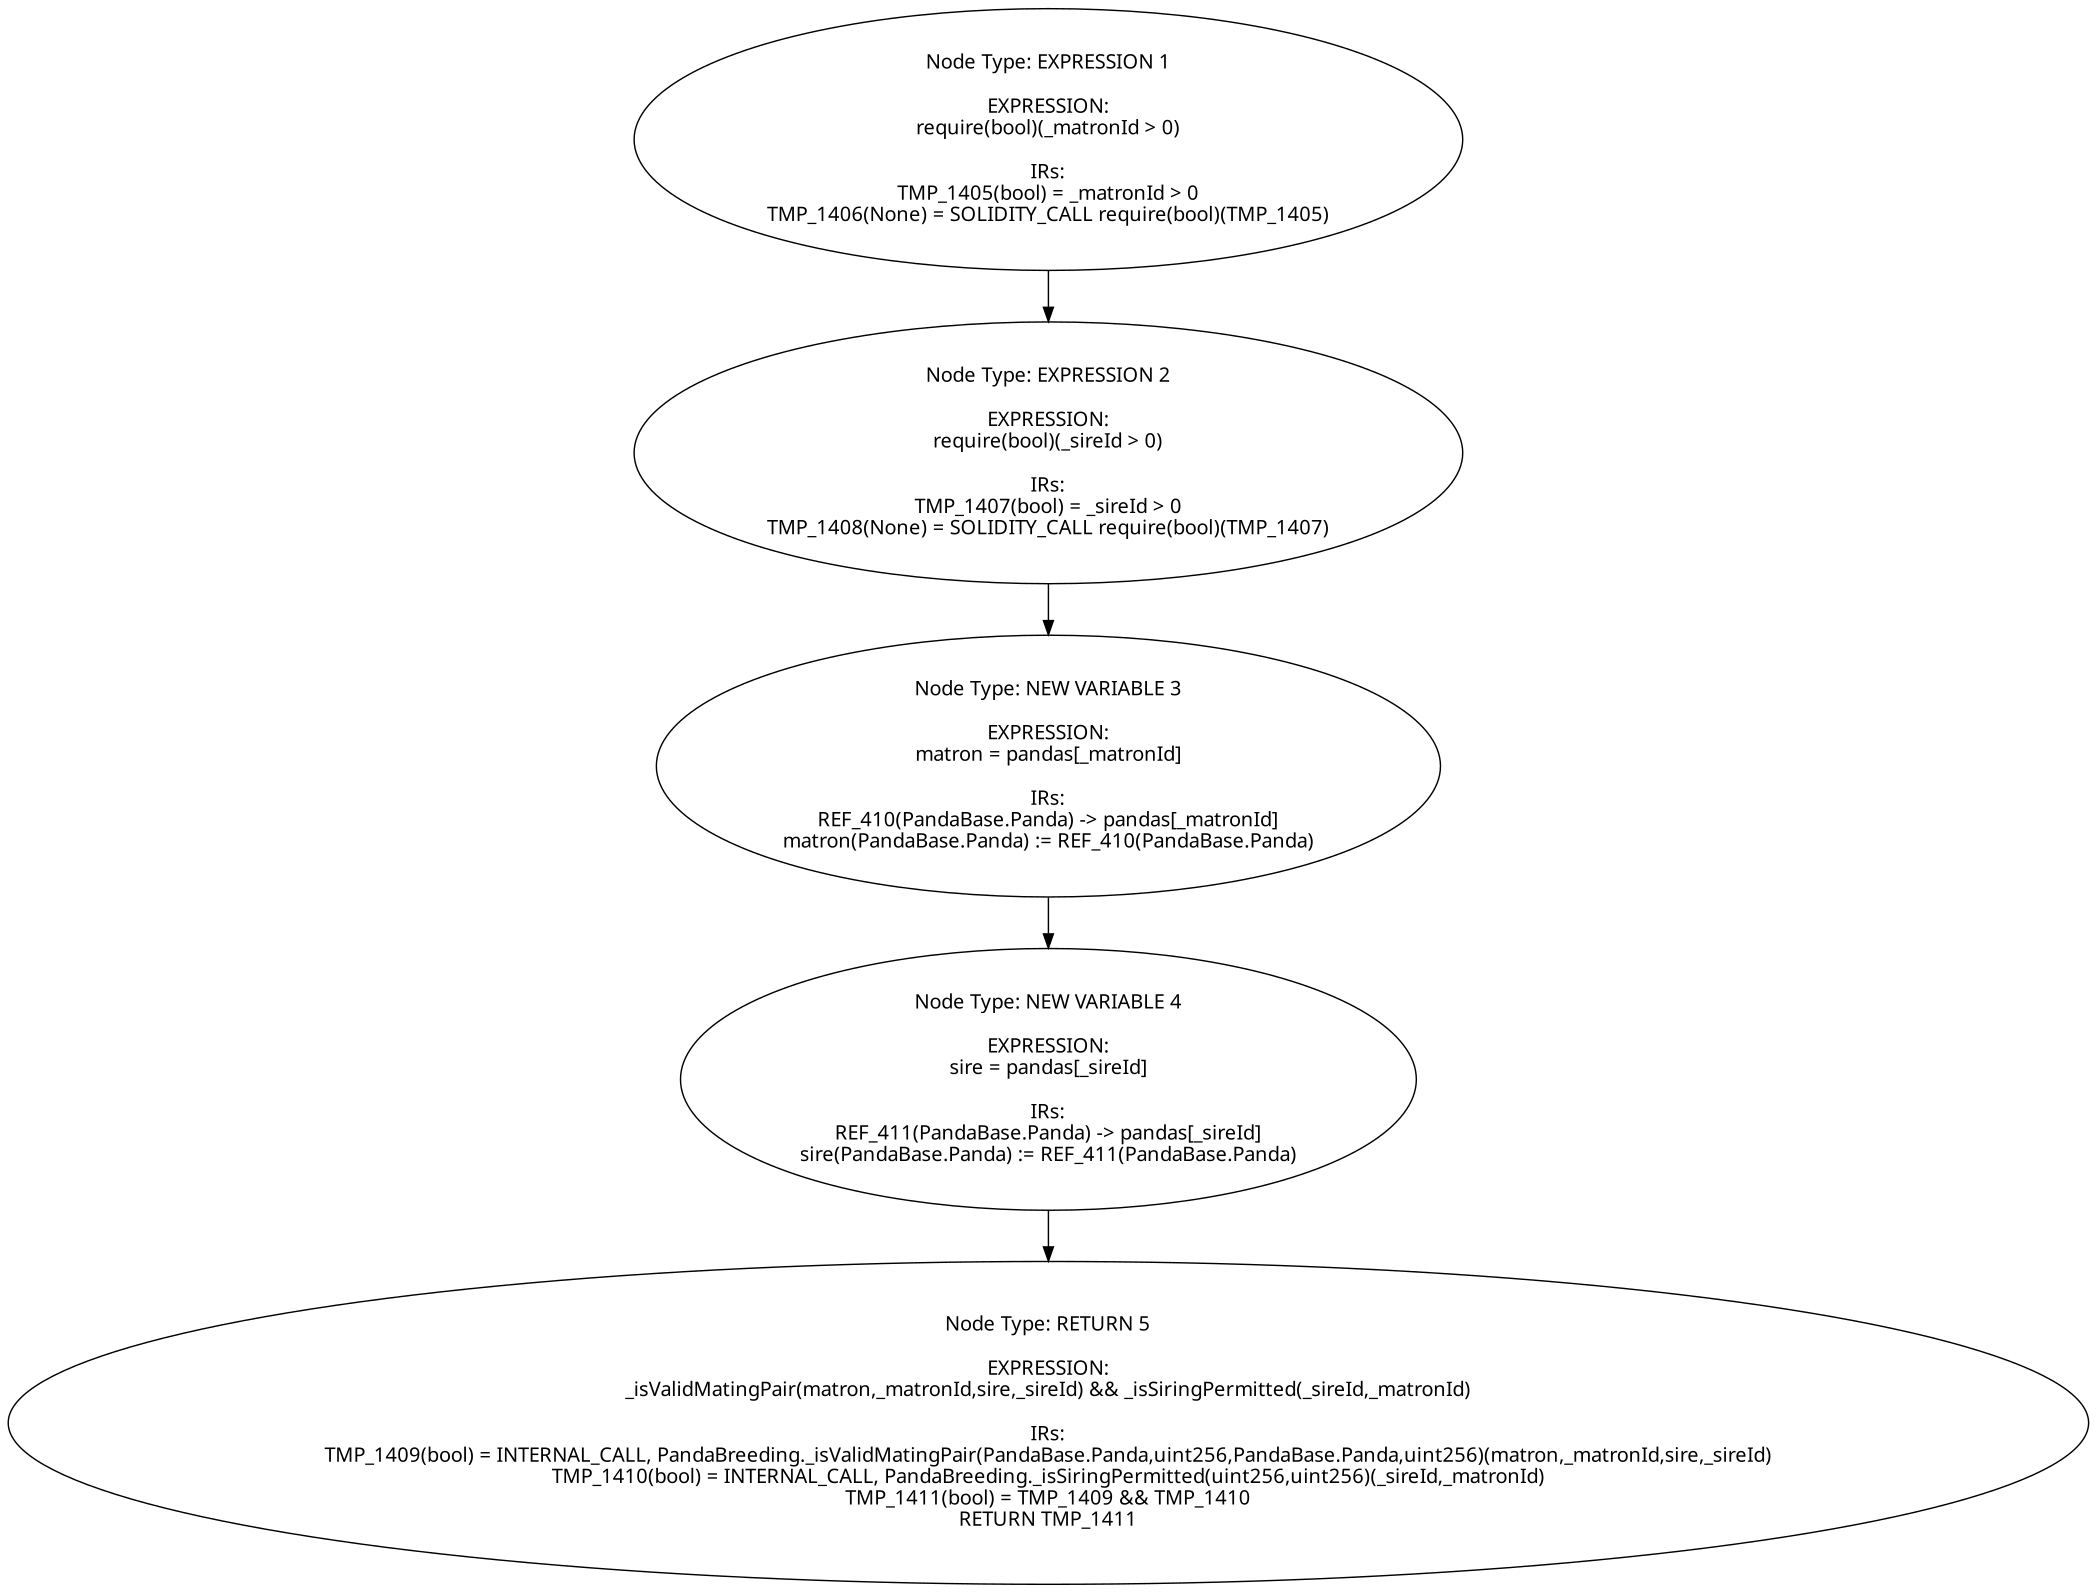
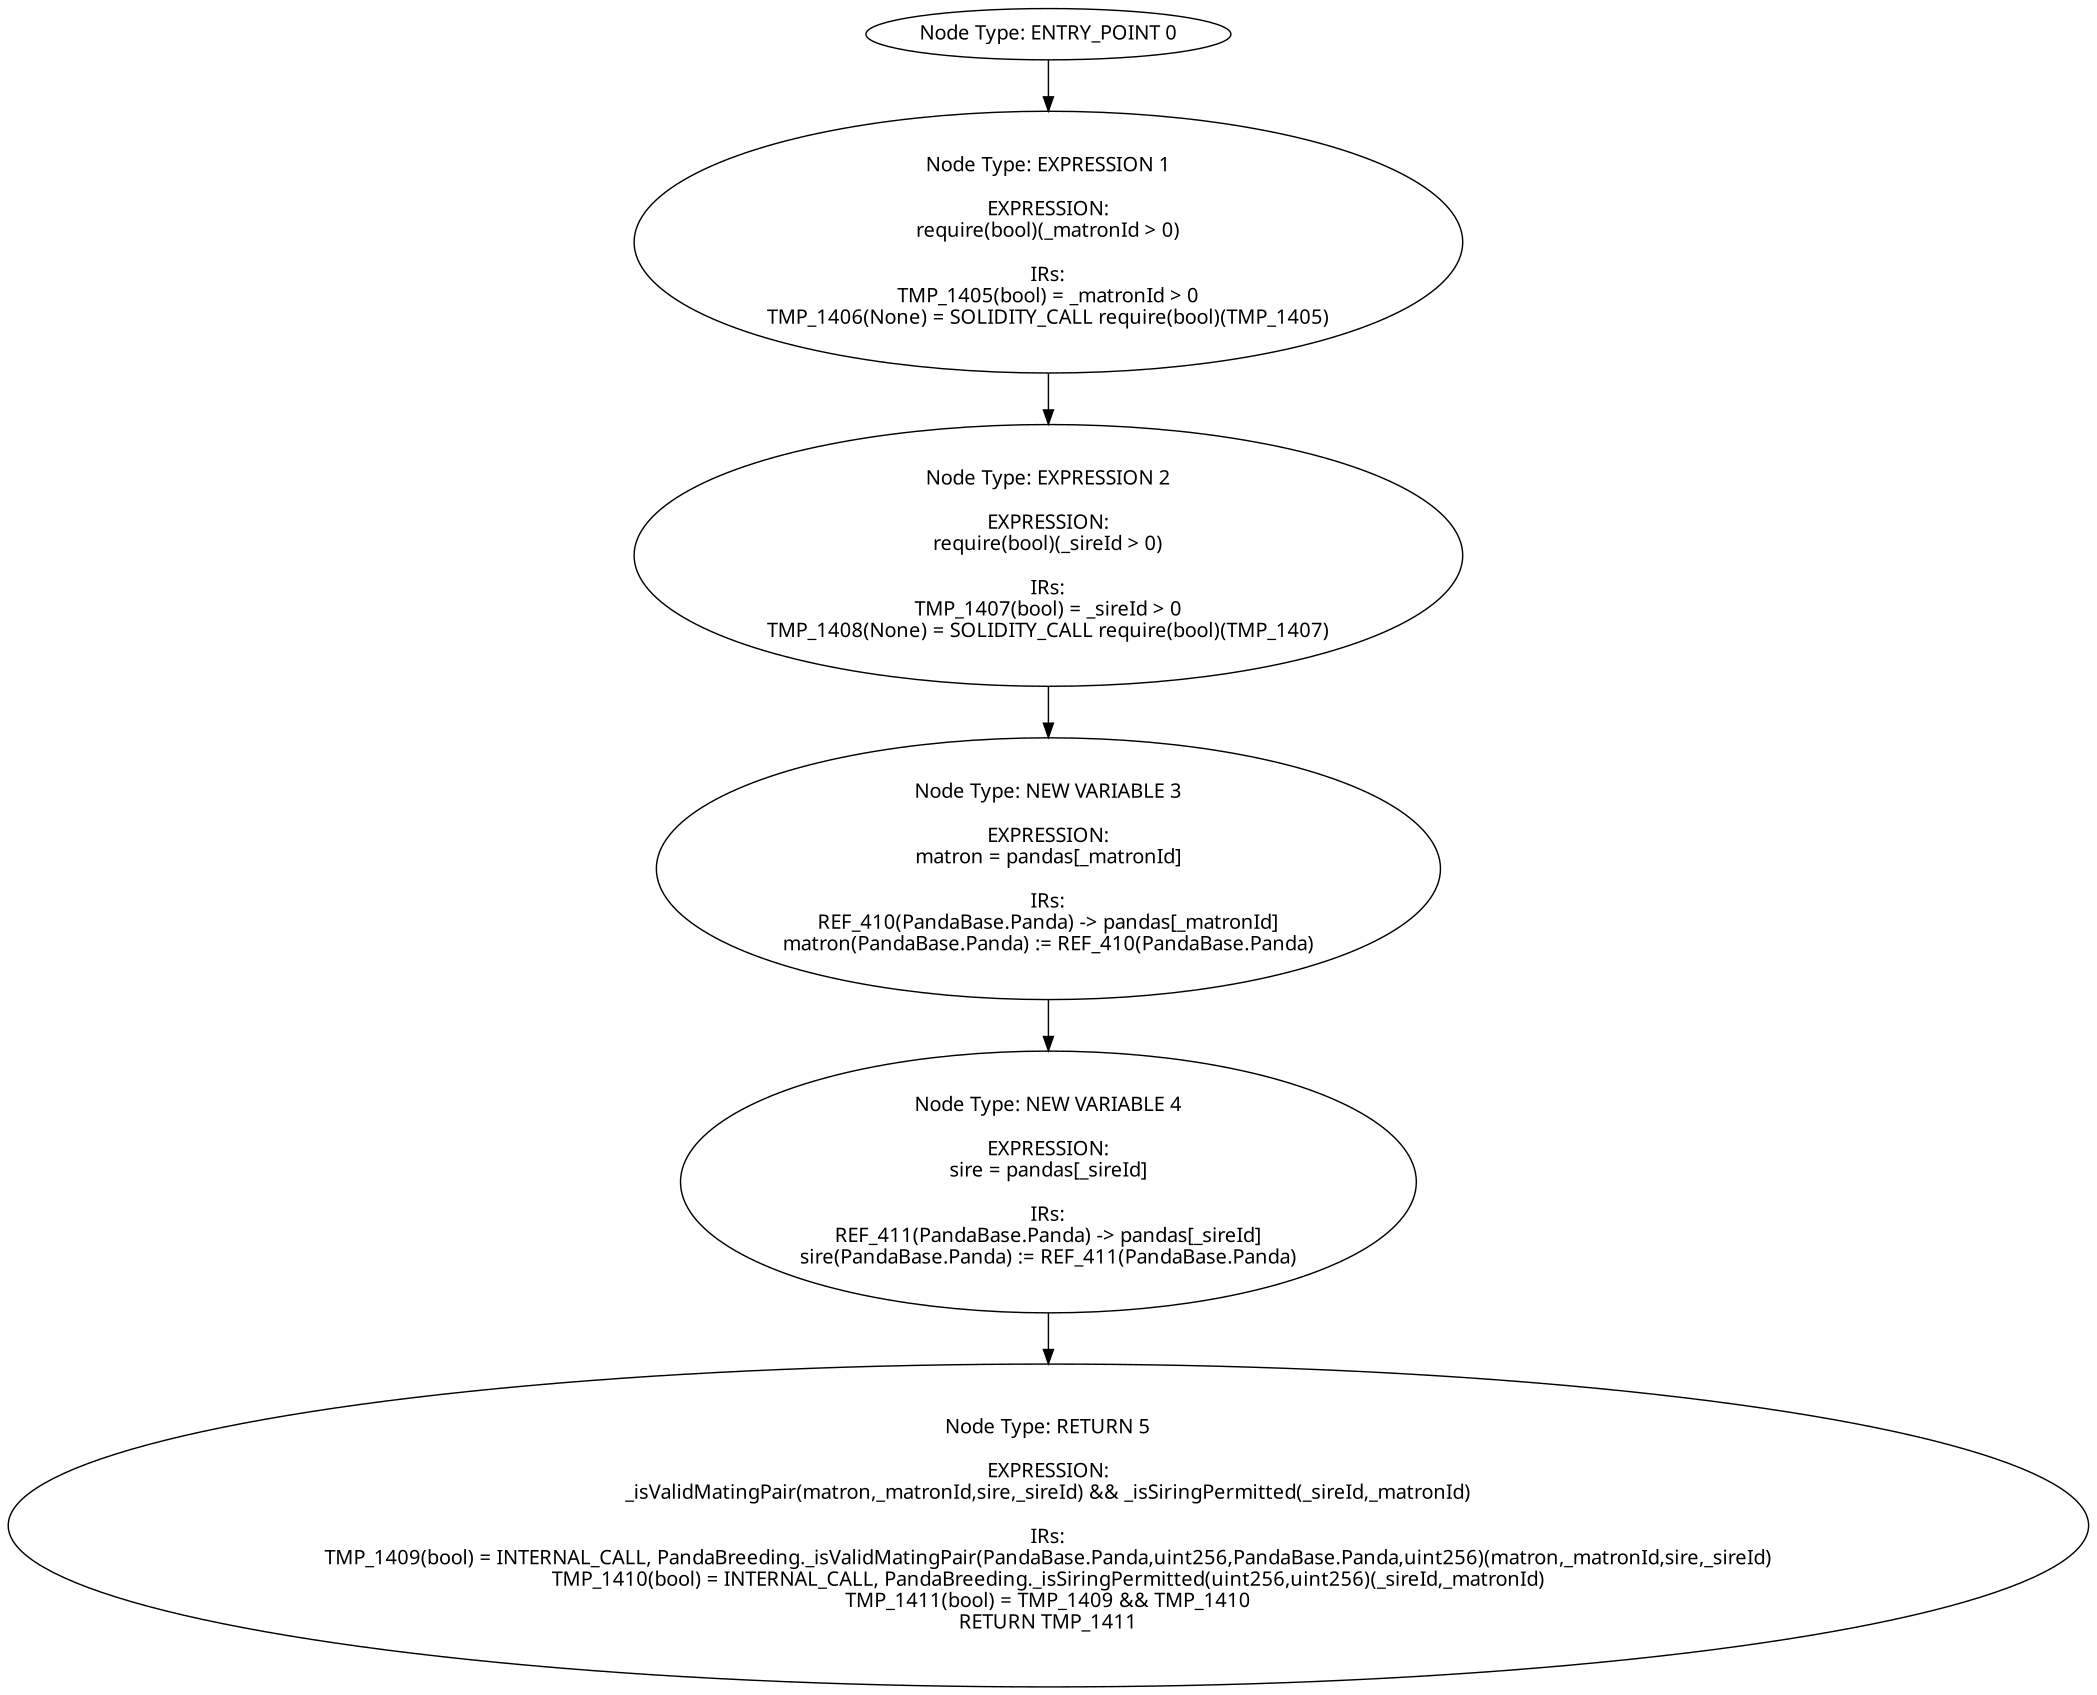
node "Node Type: ENTRY_POINT 0": added
